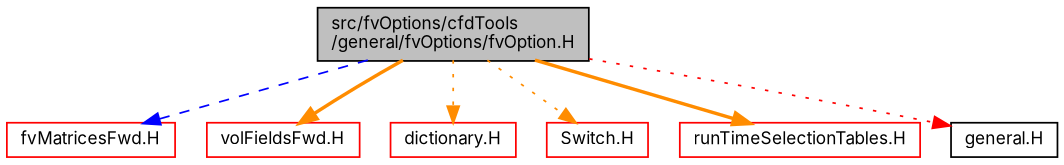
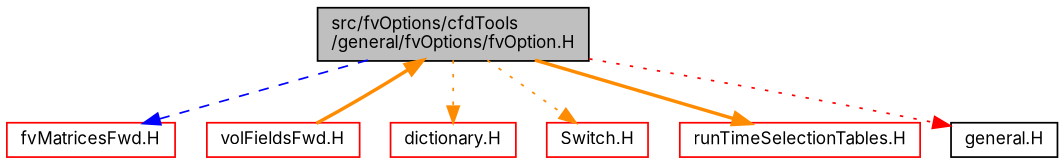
edge "src/fvOptions/cfdTools /general/fvOptions/fvOption.H" -> "volFieldsFwd.H": reversed
